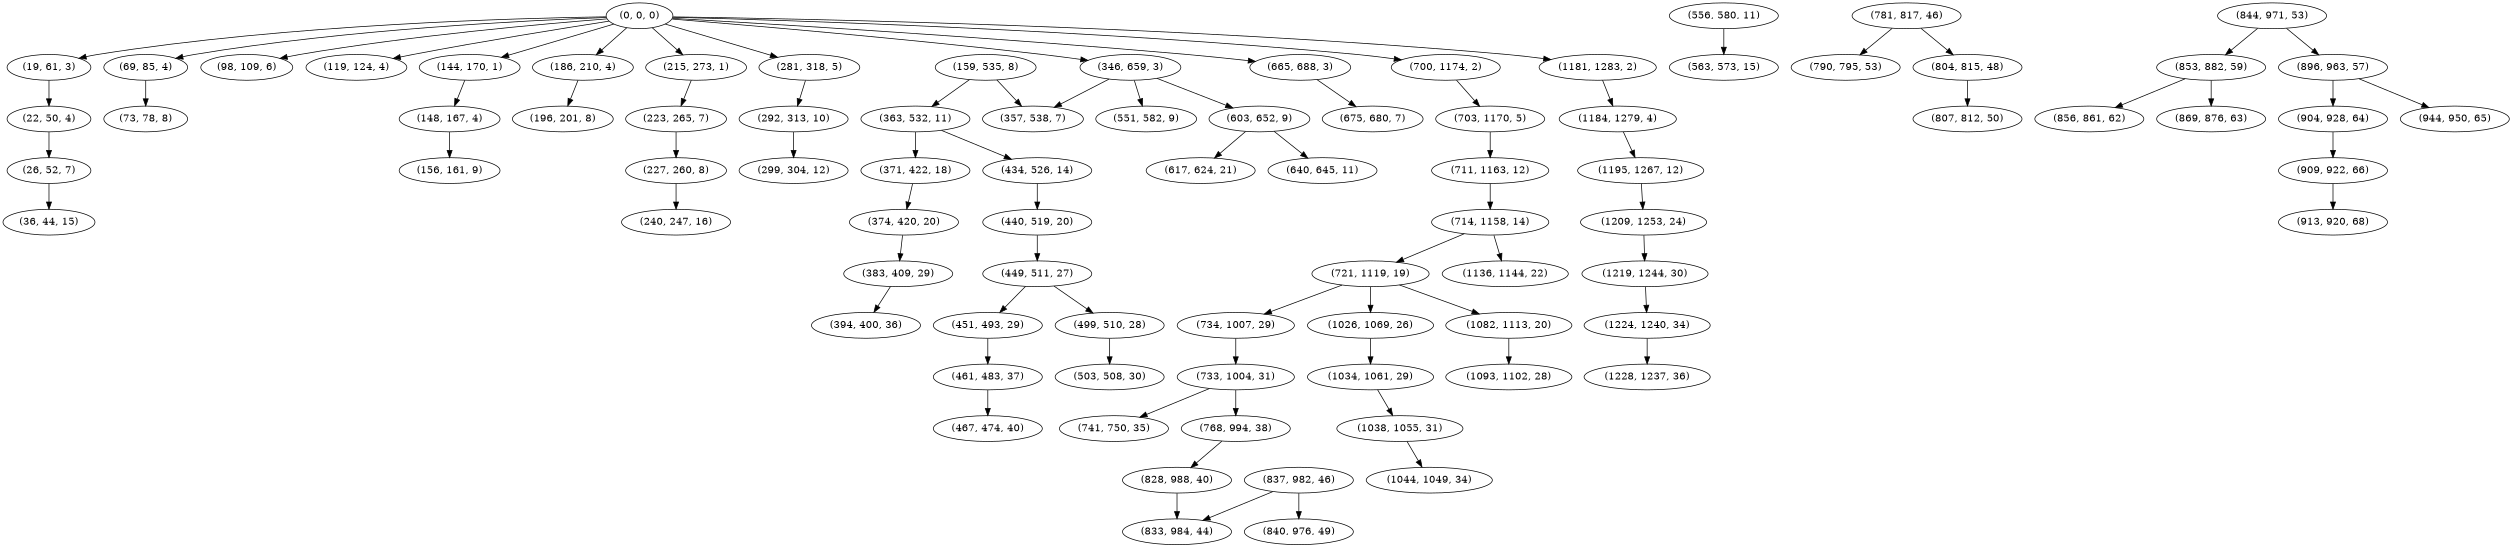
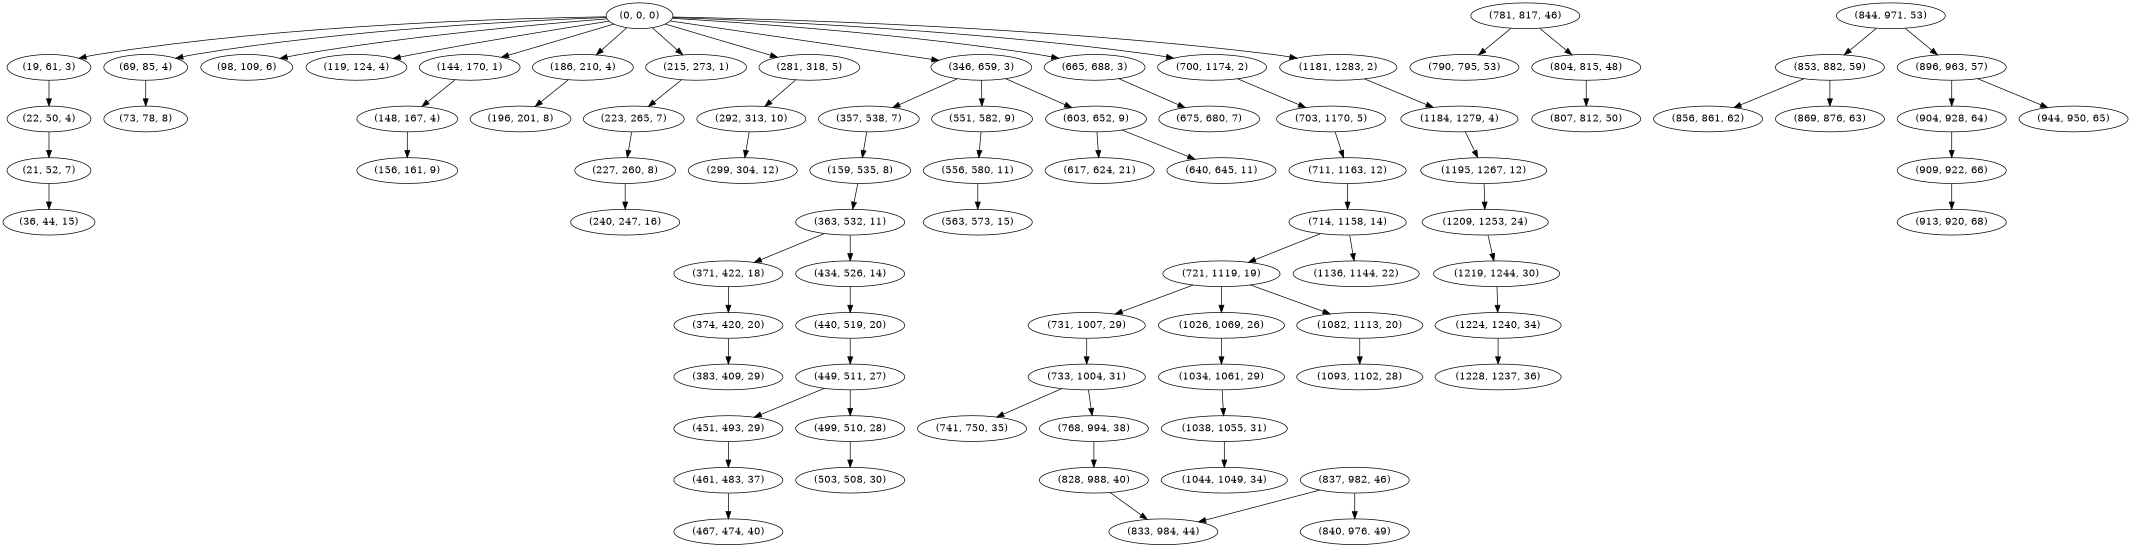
edge "(159, 535, 8)" -> "(357, 538, 7)": reversed
edge "(551, 582, 9)" -> "(556, 580, 11)": added
node "(26, 52, 7)": label "(26, 52, 7)" -> "(21, 52, 7)"
node "(394, 400, 36)": removed
node "(734, 1007, 29)": label "(734, 1007, 29)" -> "(731, 1007, 29)"
